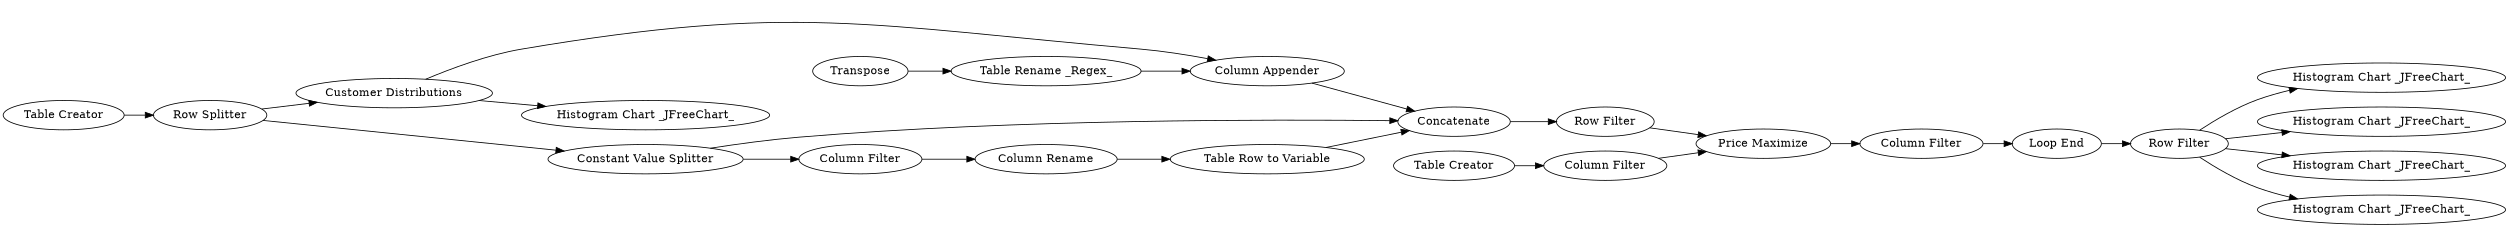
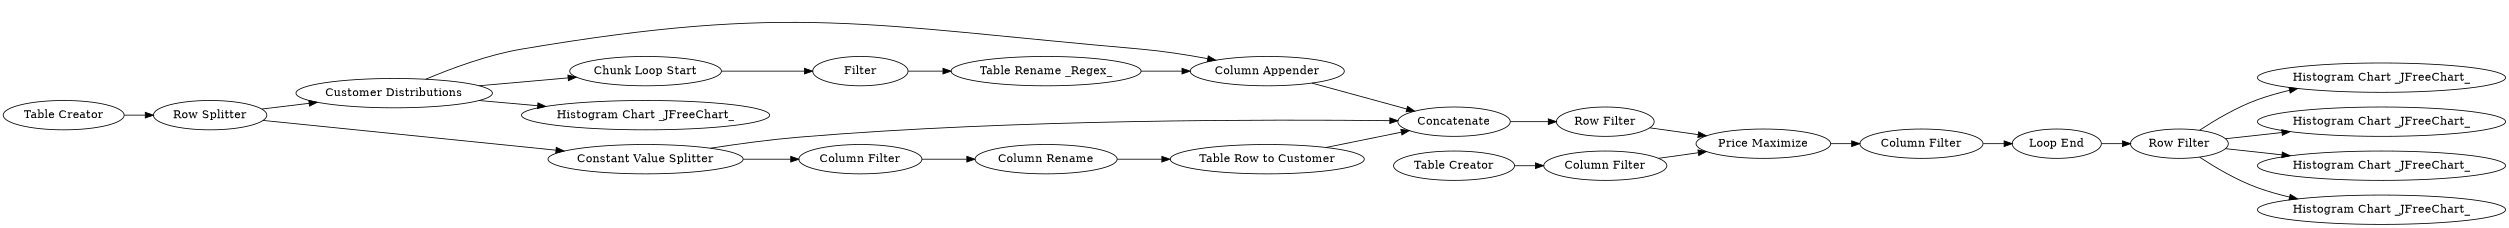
node "Chunk Loop Start": added
node "Transpose": label "Transpose" -> "Filter"
node "Table Row to Variable": label "Table Row to Variable" -> "Table Row to Customer"
